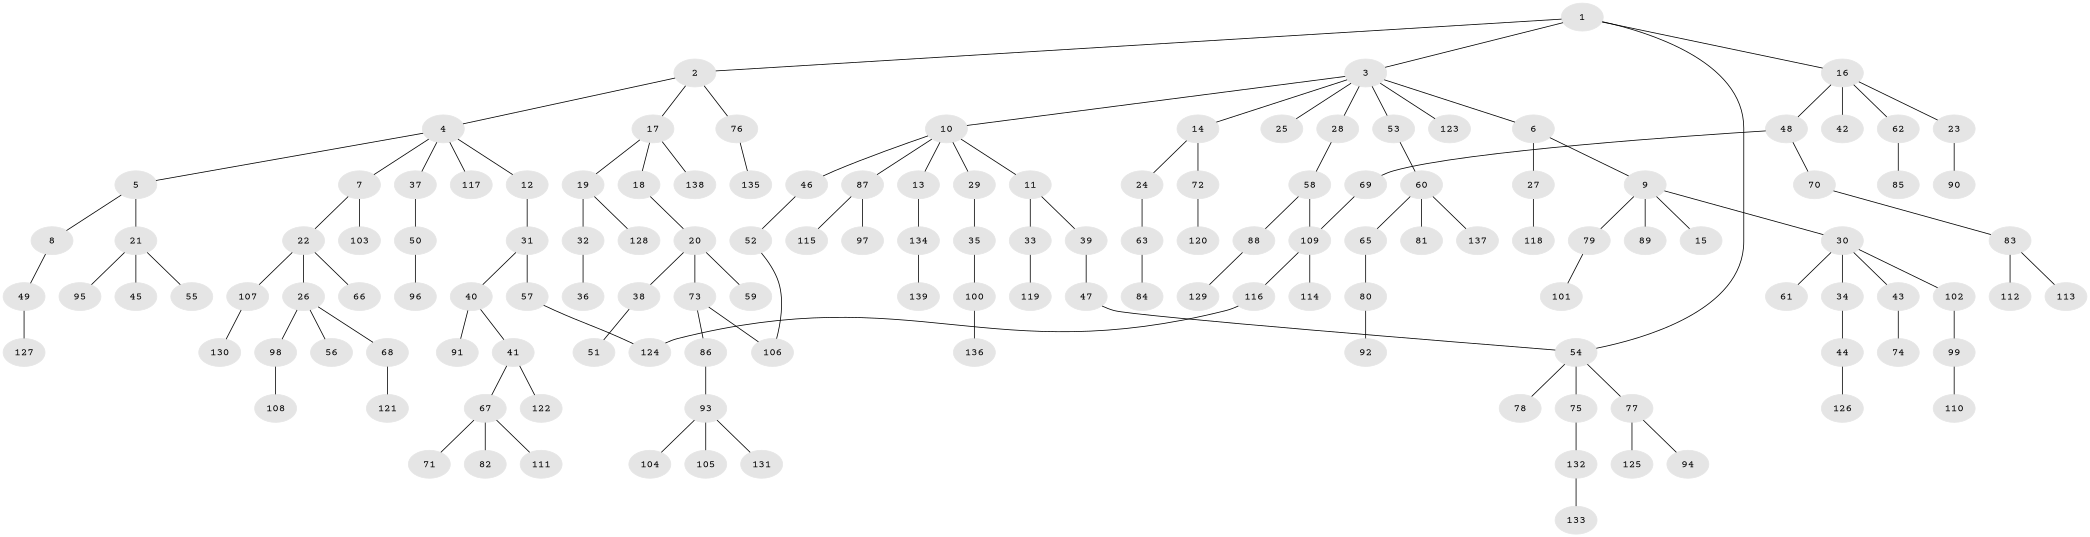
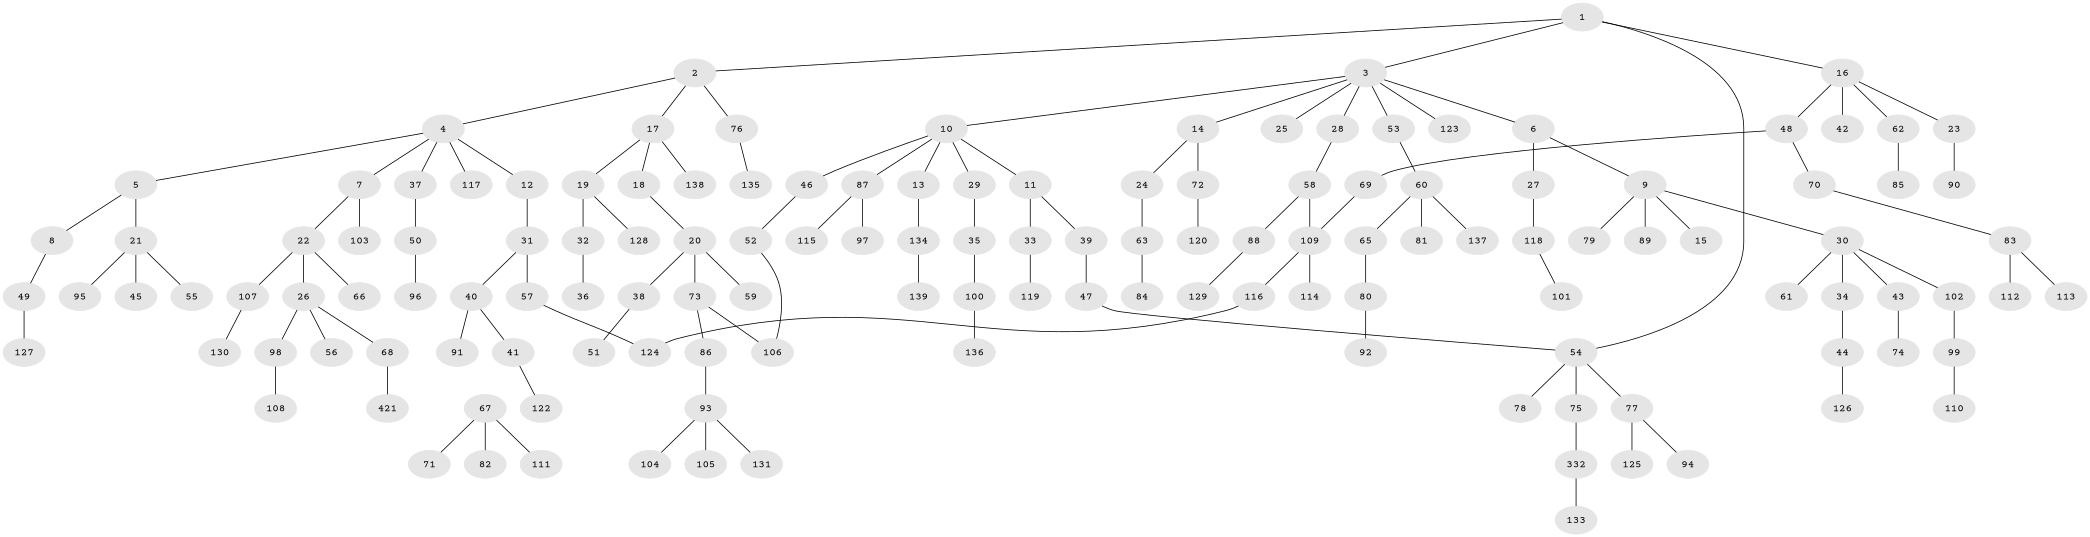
edge "79" -- "101": now "118" -- "101"
edge "41" -- "67": removed
node "121": label "121" -> "421"
node "132": label "132" -> "332"
